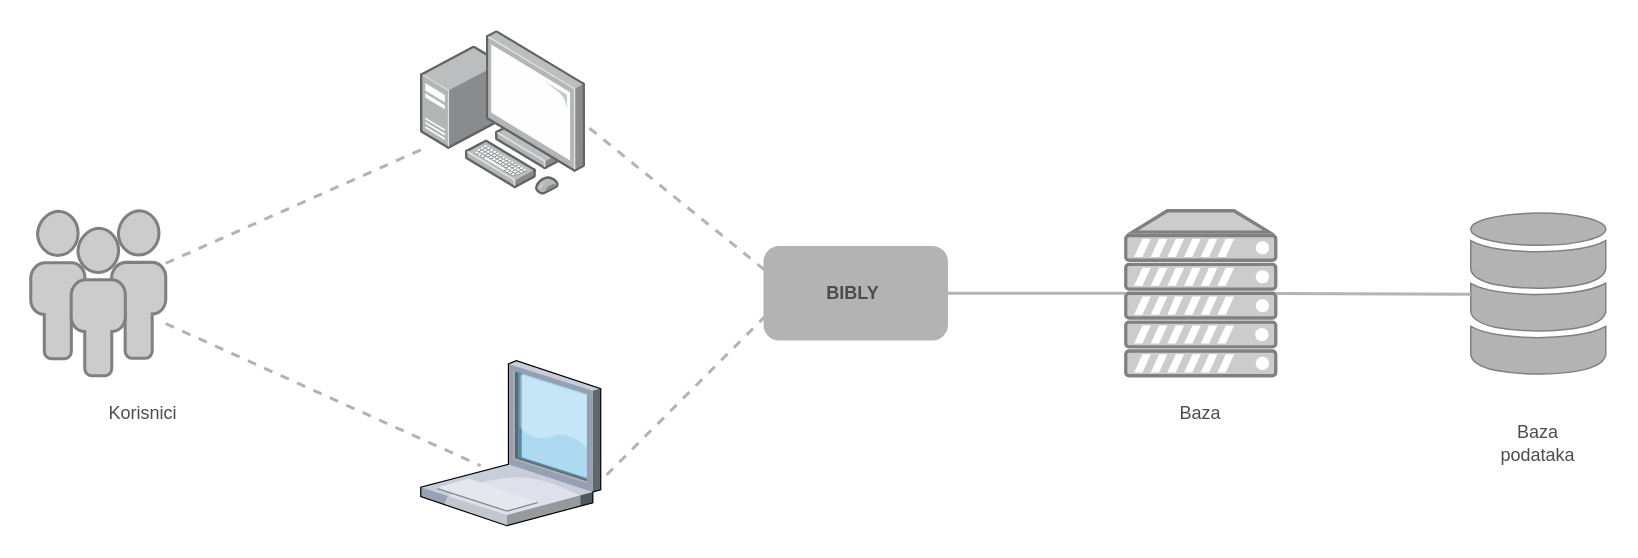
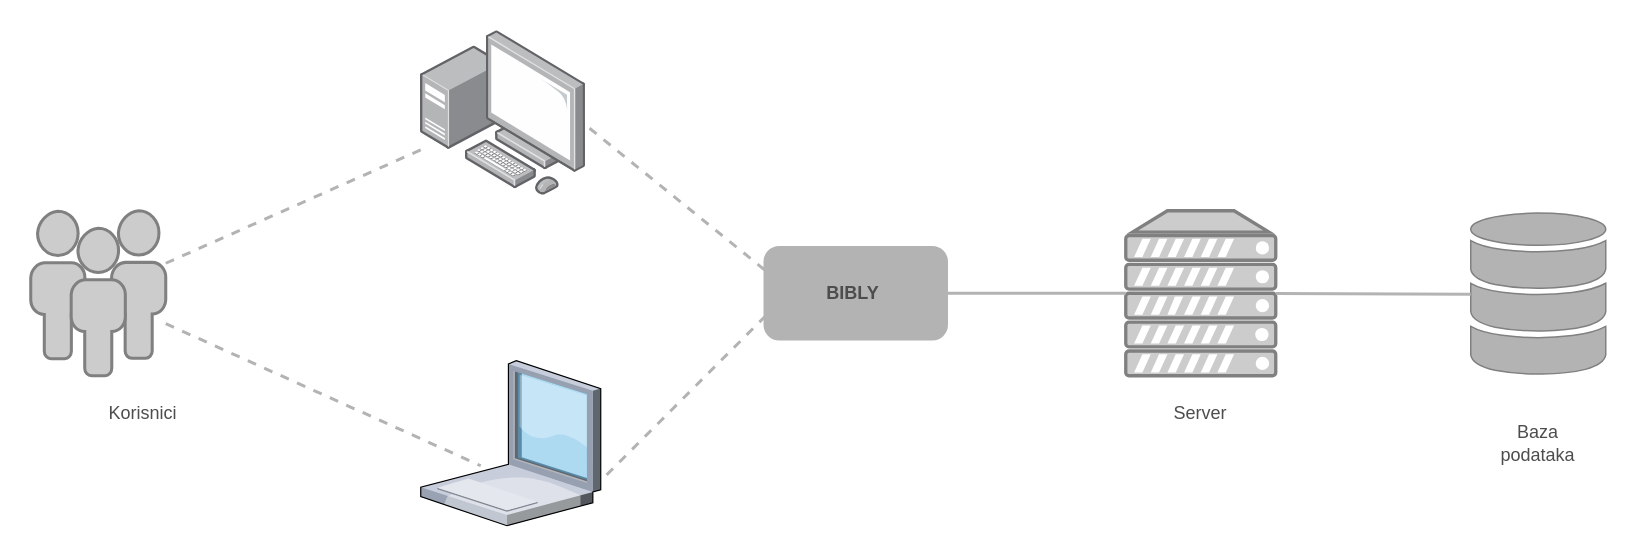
node "Baza": label "Baza" -> "Server"
